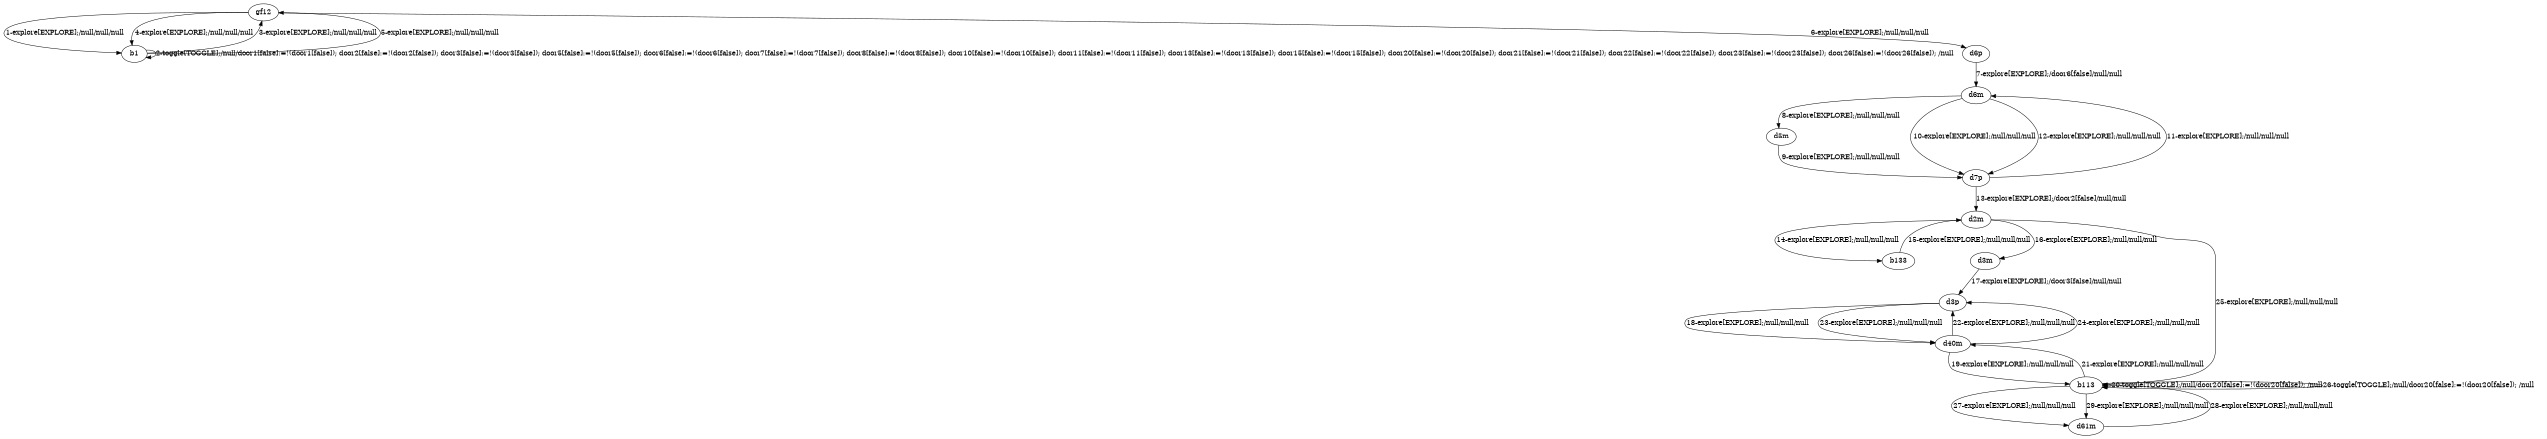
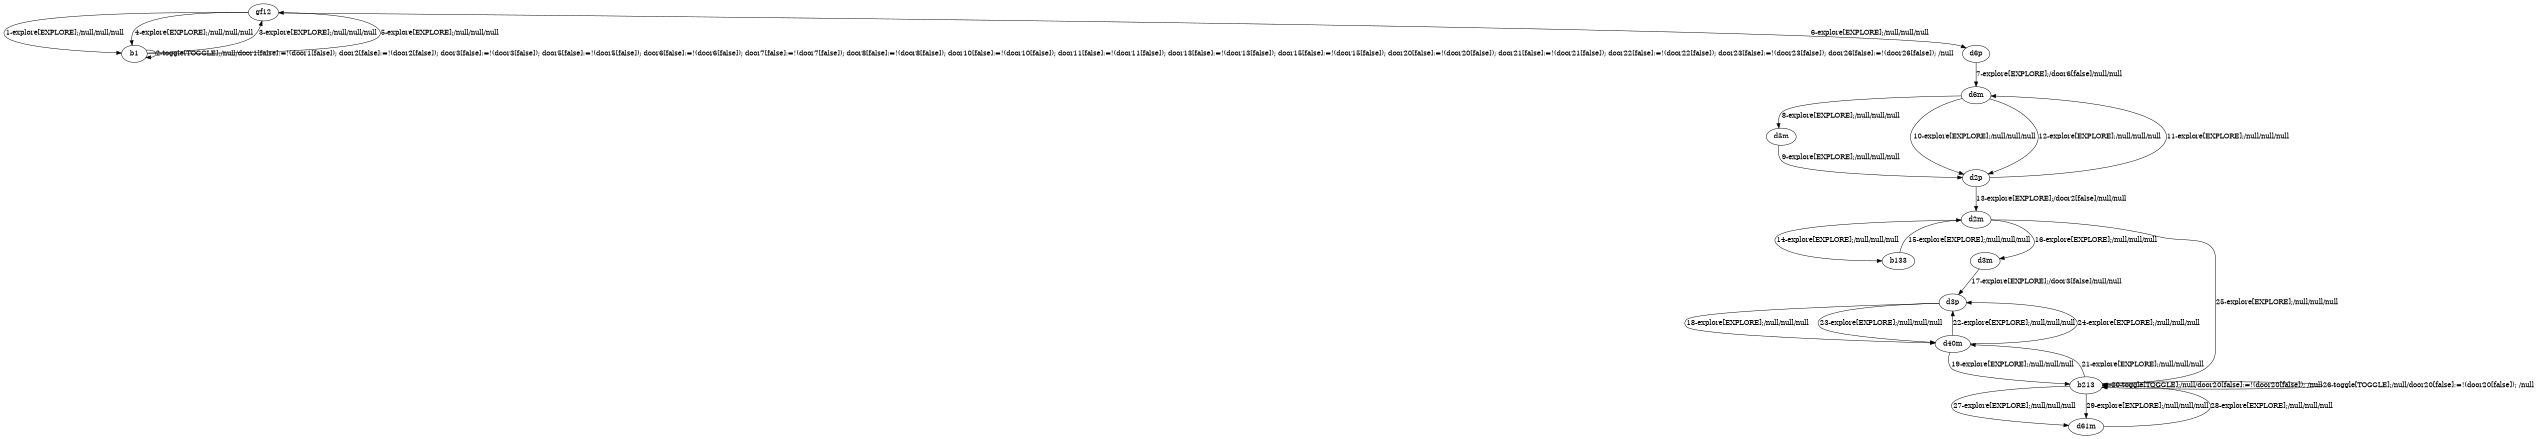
node "d7p": label "d7p" -> "d2p"
node "b113": label "b113" -> "b213"
